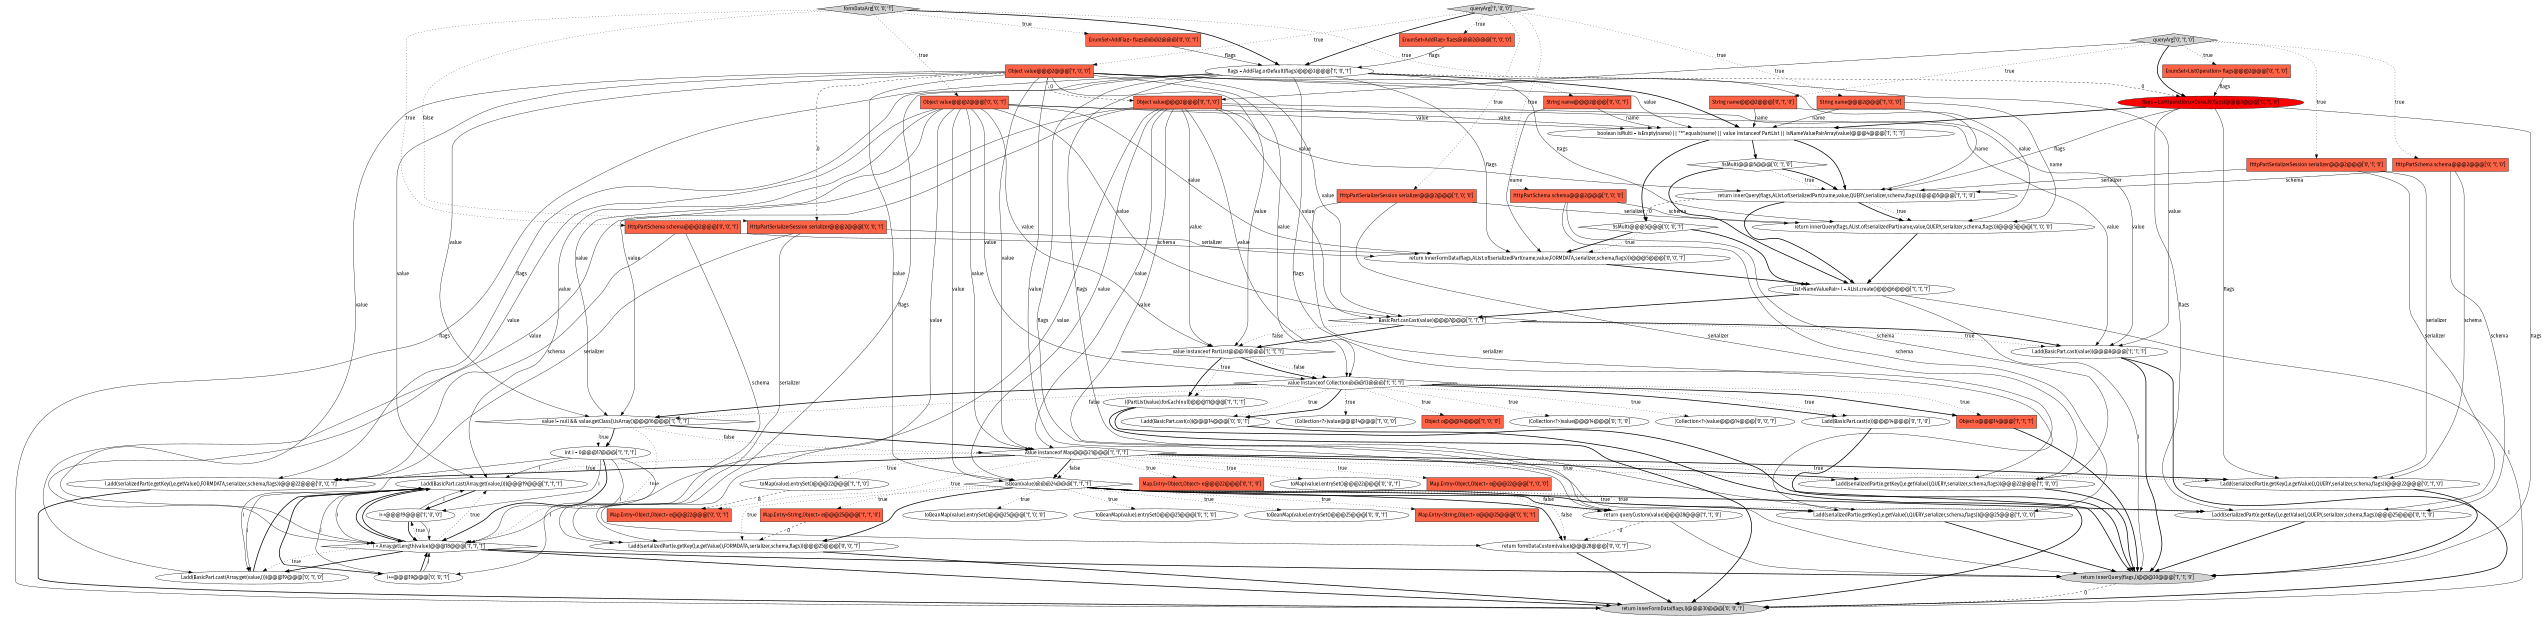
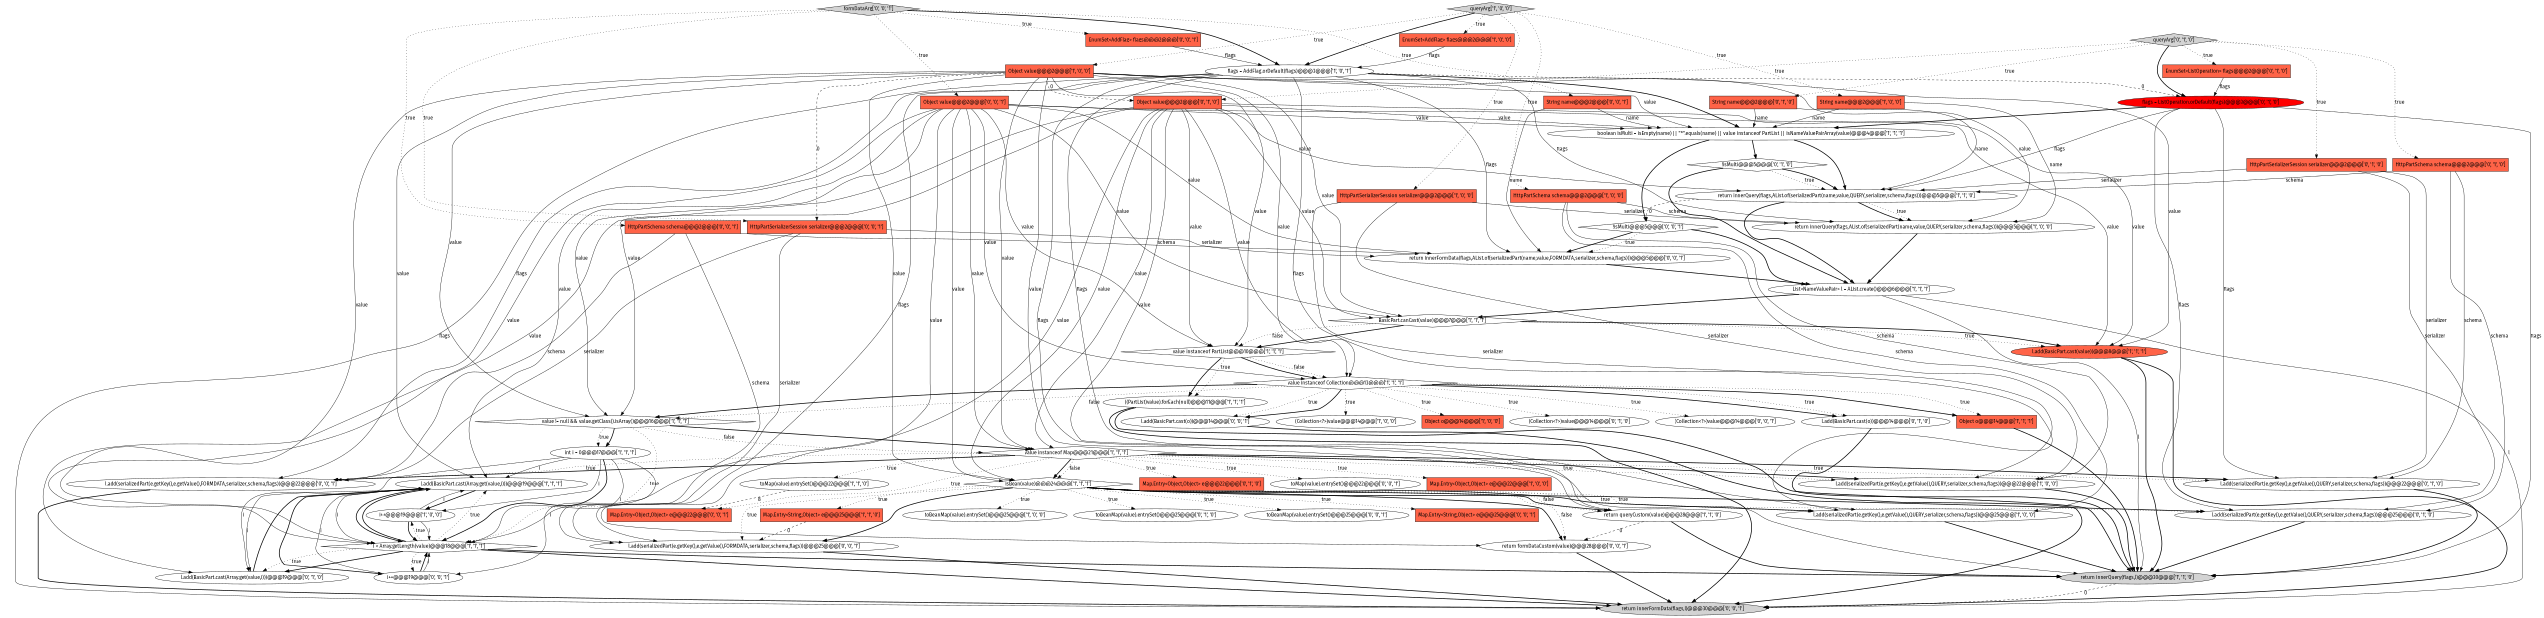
edge "queryArg['0', '1', '0']" -> "Object value@@@2@@@['0', '1', '0']": style solid -> dotted
edge "formDataArg['0', '0', '1']" -> "HttpPartSerializerSession serializer@@@2@@@['0', '0', '1']": label "false" -> "true"
node "l.add(BasicPart.cast(value))@@@8@@@['1', '1', '1']": fillcolor white -> tomato
edge "i < Array.getLength(value)@@@18@@@['1', '1', '1']" -> "i++@@@19@@@['0', '0', '1']": added, label "true"
edge "return queryCustom(value)@@@28@@@['1', '1', '0']" -> "return innerQuery(flags,l)@@@30@@@['1', '1', '0']": style solid -> bold
